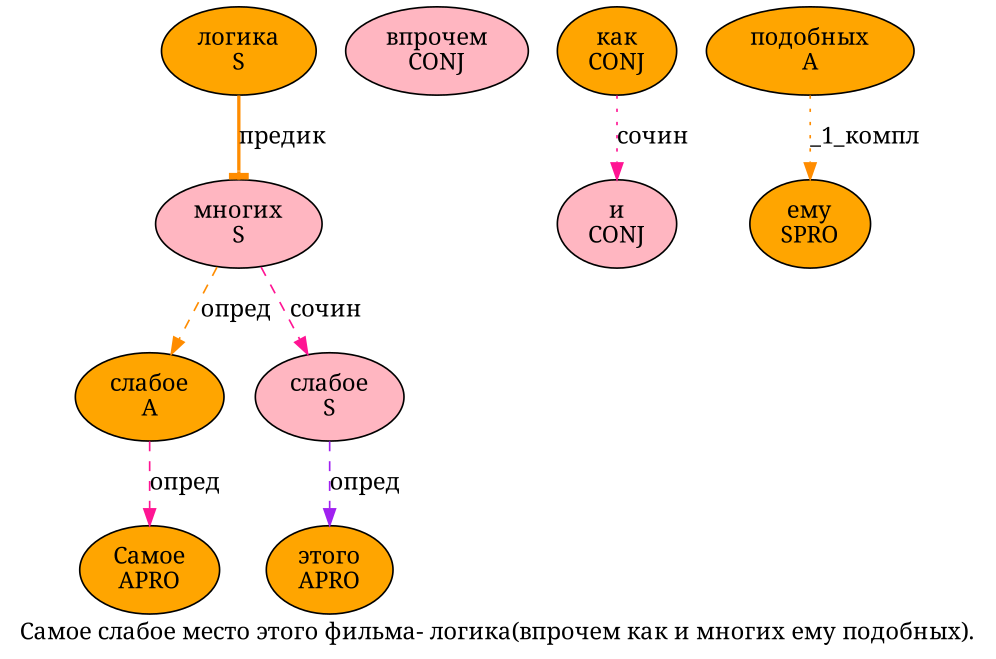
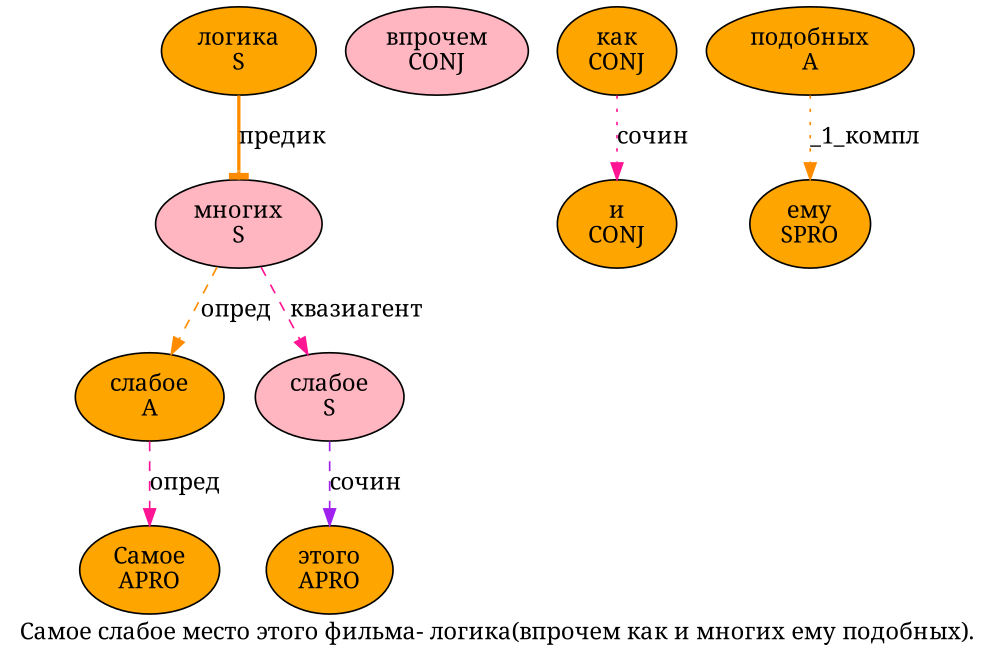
node "и CONJ": fillcolor lightpink -> orange
edge "многих S" -> "слабое S": label "сочин" -> "квазиагент"
edge "слабое S" -> "этого APRO": label "опред" -> "сочин"
